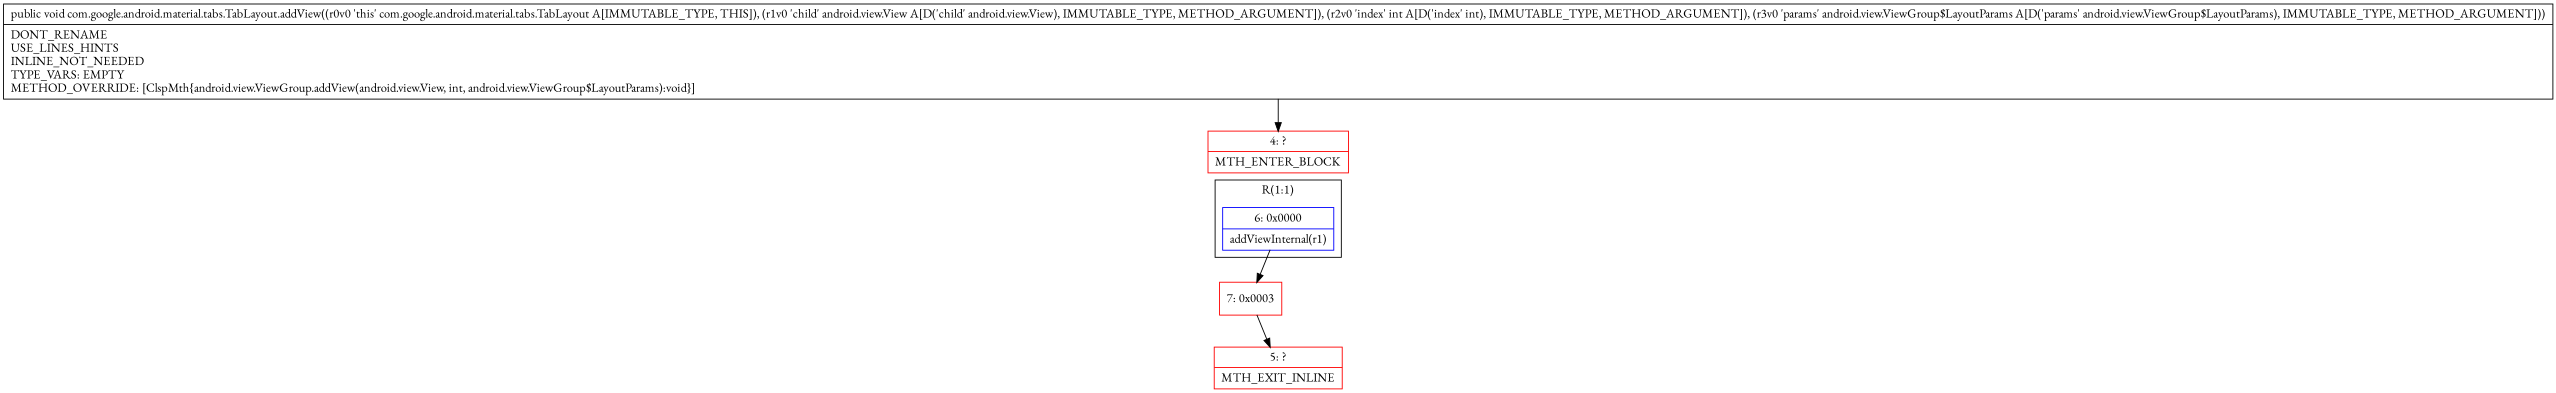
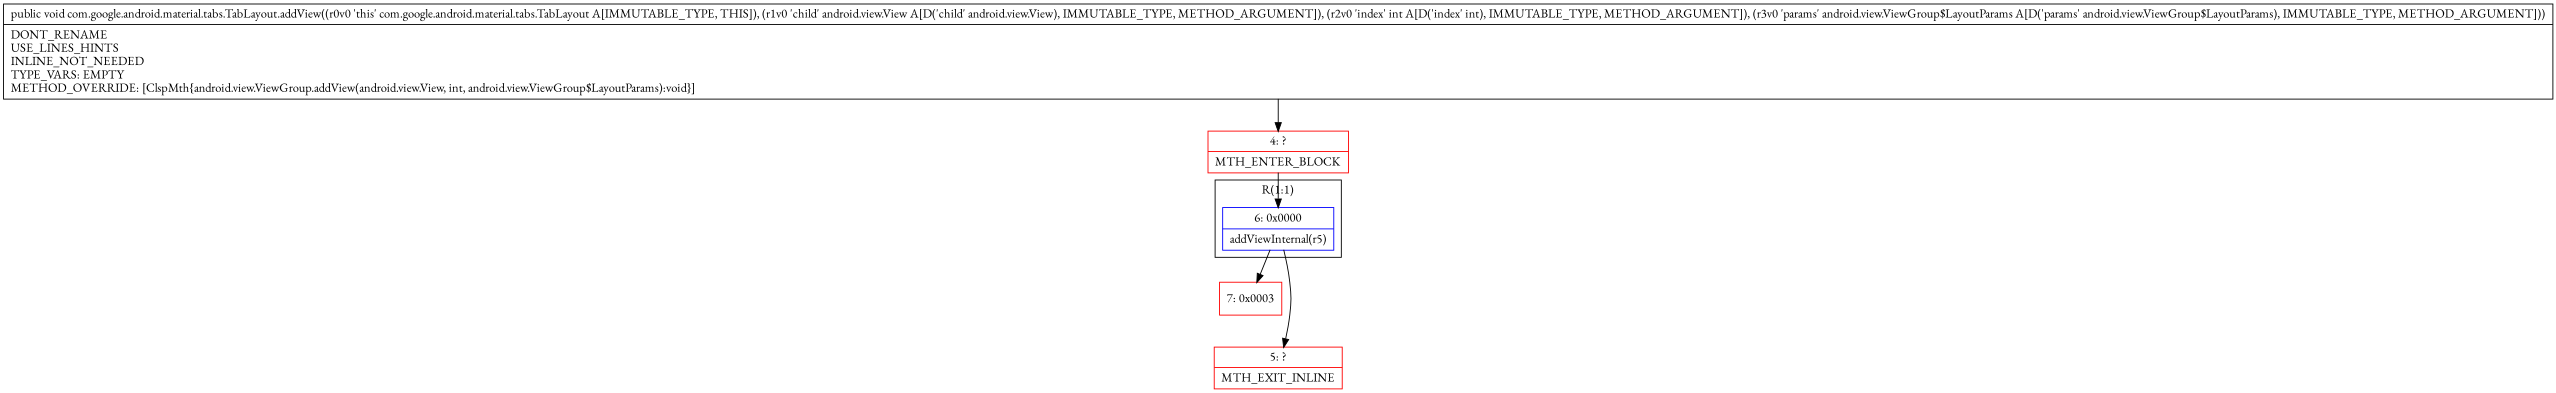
edge "4: ?" -> "6: 0x0000": added
node "6: 0x0000": text "addViewInternal(r1)" -> "addViewInternal(r5)"
edge "7: 0x0003" -> "5: ?": now "6: 0x0000" -> "5: ?"
